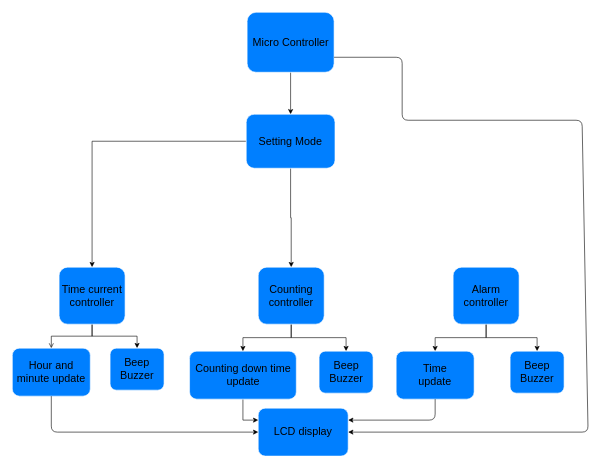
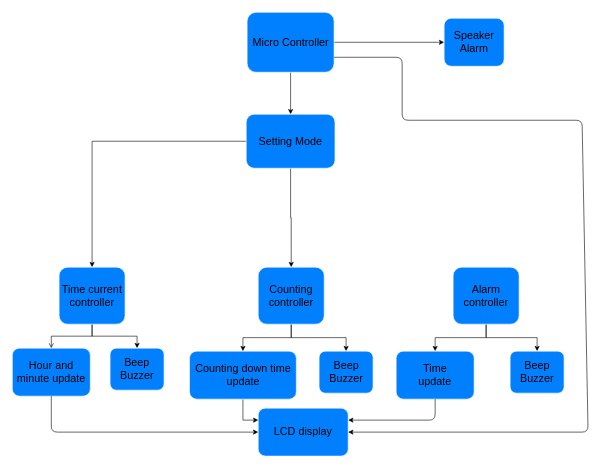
edge "Micro Controller" -> "Speaker Alarm": added
node "Speaker Alarm": added
